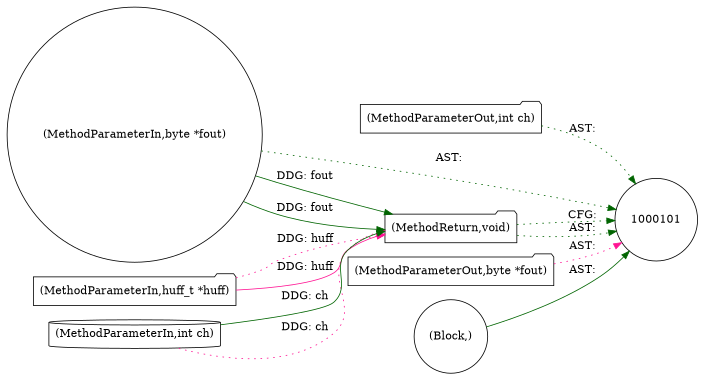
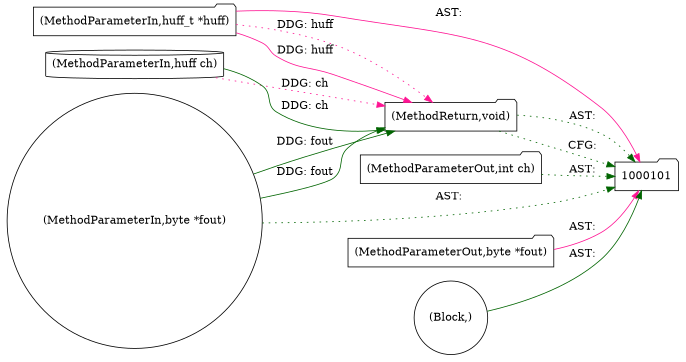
edge "(MethodParameterIn,huff_t *huff)" -> "1000101": added, label "AST:"
node "1000101": shape circle -> folder
edge "(MethodParameterOut,byte *fout)" -> "1000101": style dotted -> solid
node "(MethodParameterIn,int ch)": label "(MethodParameterIn,int ch)" -> "(MethodParameterIn,huff ch)"
